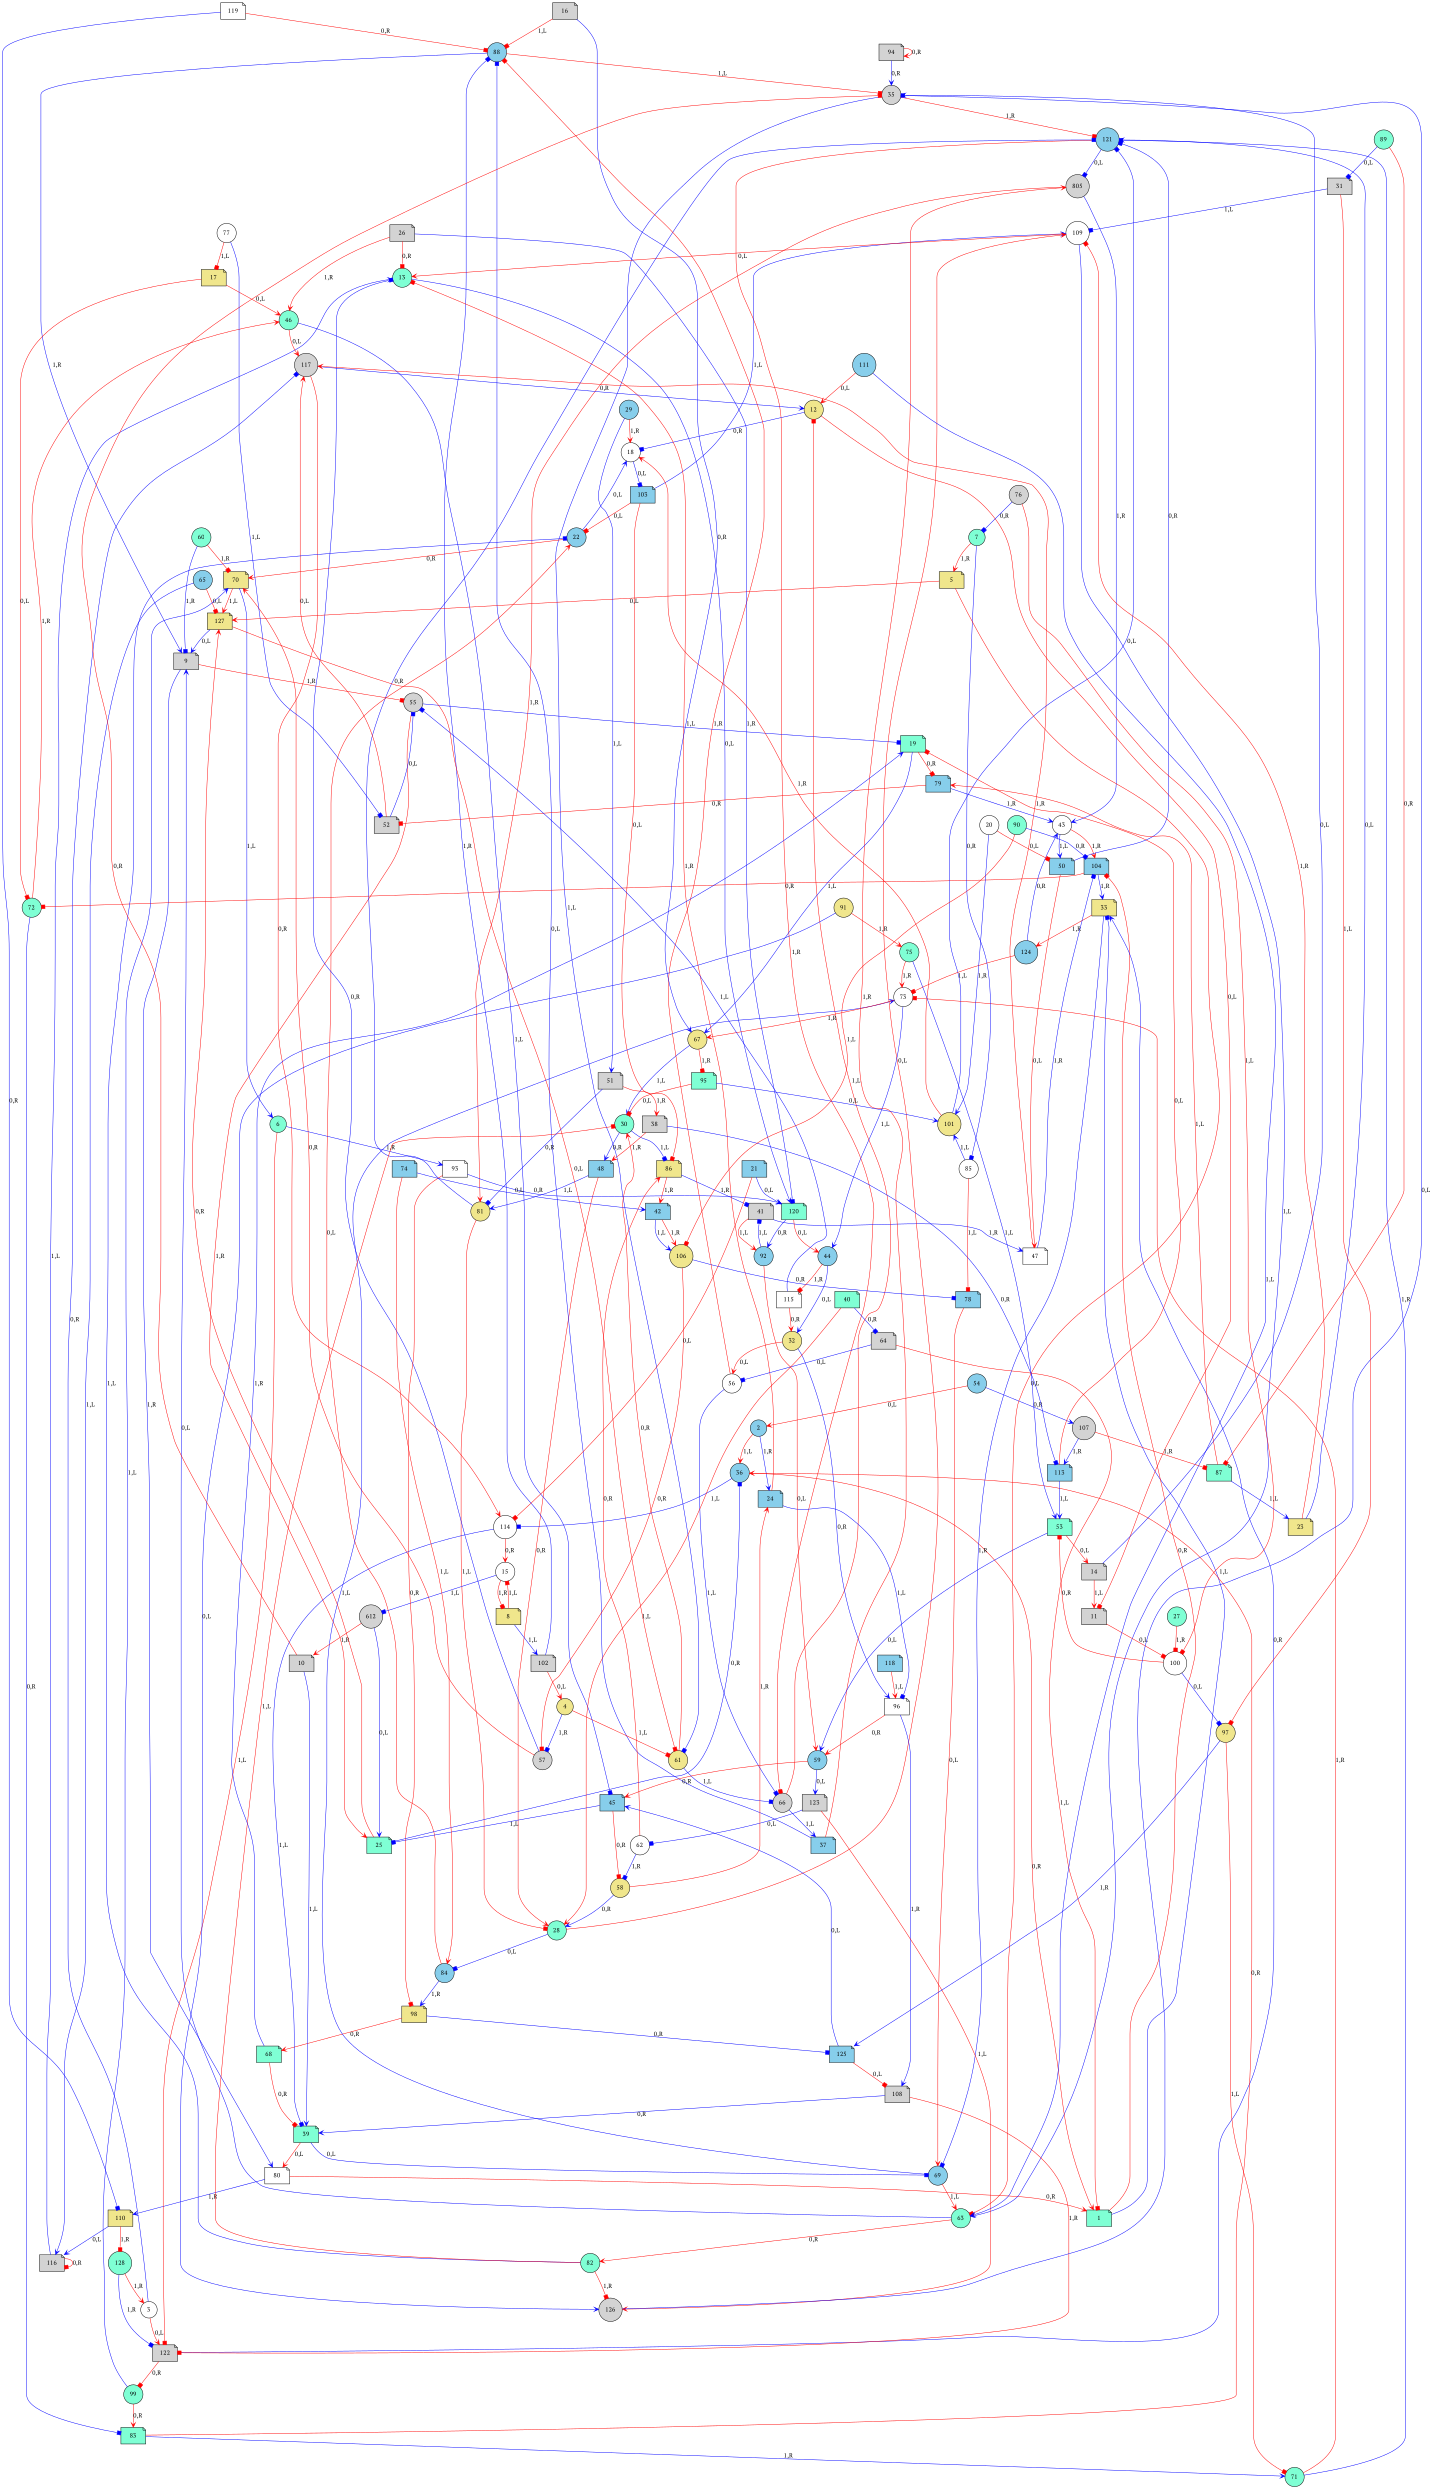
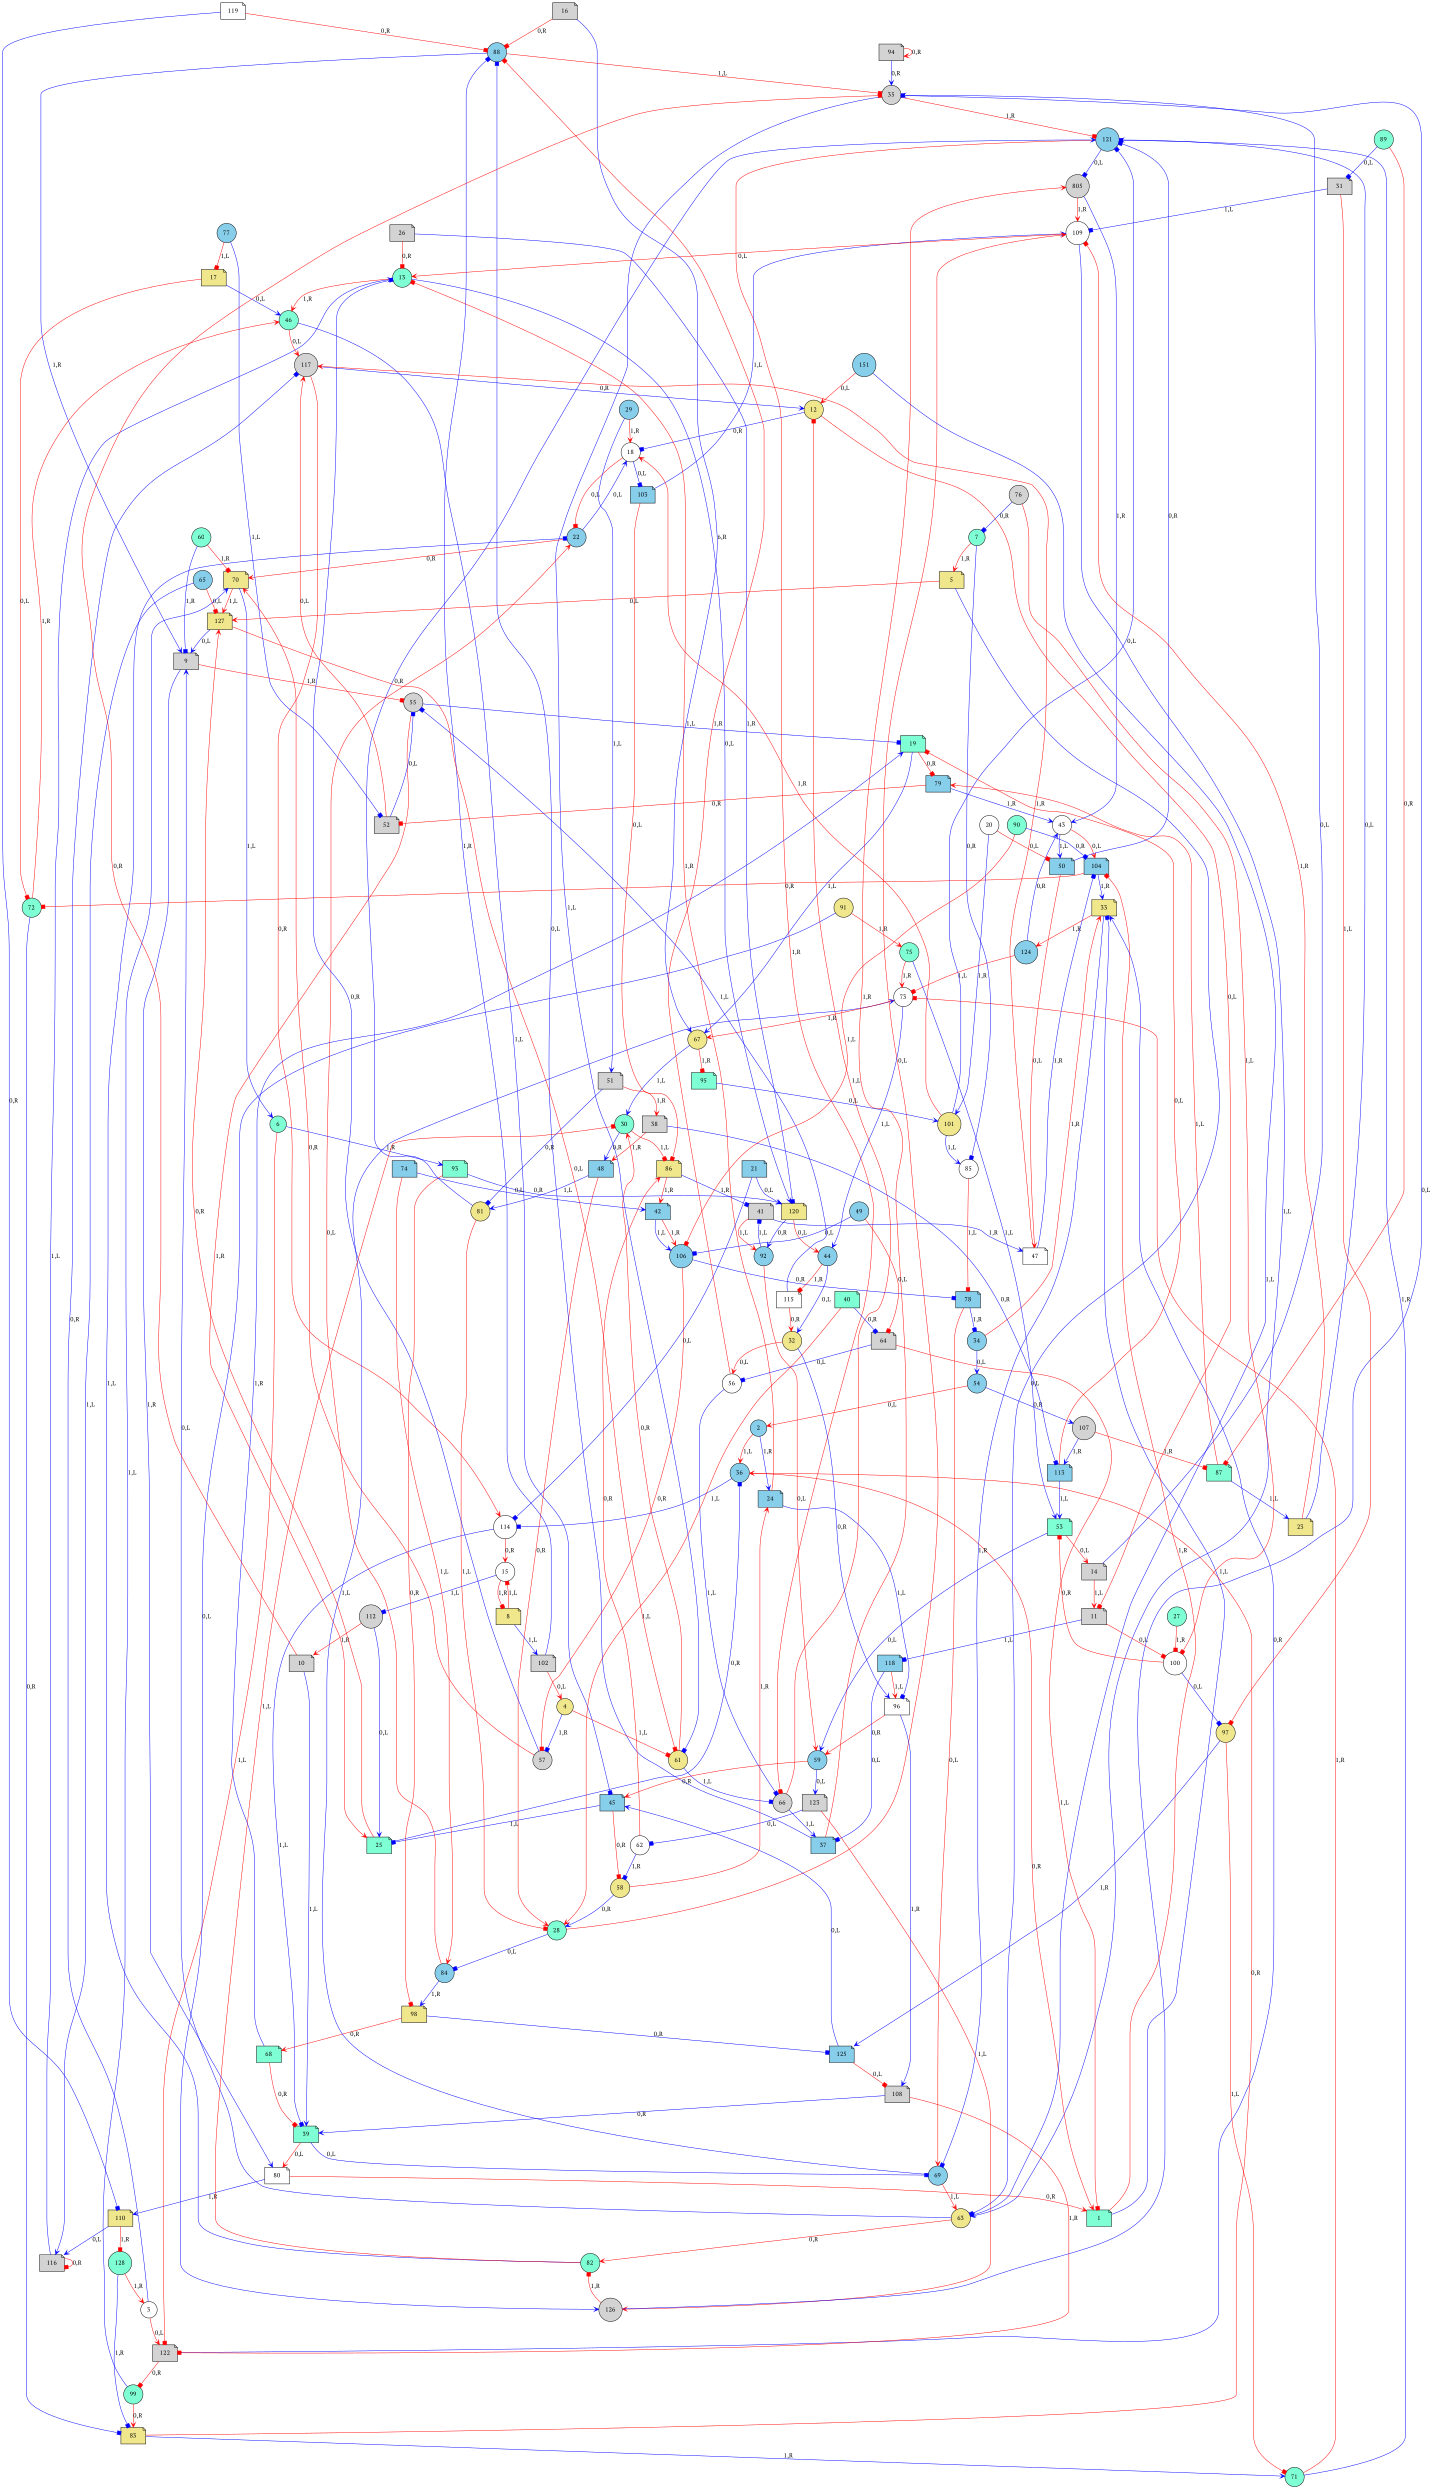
edge "16" -> "88": label "1,L" -> "0,R"
node "77": fillcolor white -> skyblue
edge "26" -> "46": now "13" -> "46"
edge "17" -> "46": color red -> blue
node "111": label "111" -> "151"
edge "103" -> "22": now "18" -> "22"
edge "81" -> "121": arrowhead box -> vee
edge "805" -> "81": now "805" -> "109"
edge "16" -> "67": label "0,R" -> "6,R"
edge "43" -> "104": label "1,R" -> "0,L"
edge "95" -> "30": removed, label "0,L"
edge "30" -> "86": color blue -> red
edge "85" -> "101": reversed
node "93": fillcolor white -> aquamarine
node "120": fillcolor aquamarine -> khaki
node "49": added
node "106": fillcolor khaki -> skyblue
edge "5" -> "63": color red -> blue
node "34": added
edge "21" -> "114": color red -> blue
edge "1" -> "104": label "0,R" -> "1,R"
node "612": label "612" -> "112"
edge "11" -> "118": added, label "1,L"
edge "118" -> "37": added, label "0,L"
node "63": fillcolor aquamarine -> khaki
edge "82" -> "126": reversed
edge "128" -> "122": now "128" -> "83"
node "83": fillcolor aquamarine -> khaki
